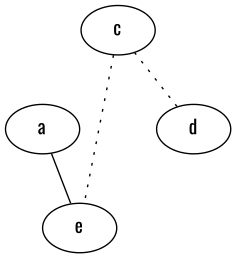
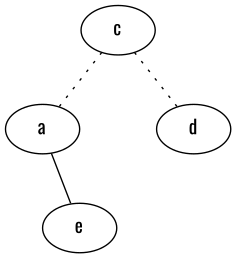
edge "c" -- "e": now "c" -- "a"
